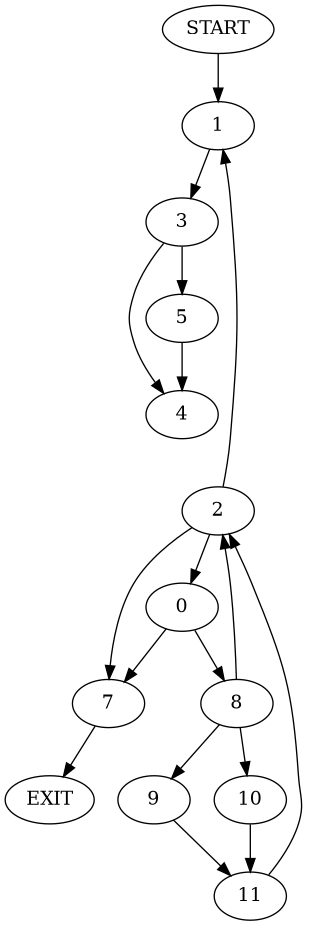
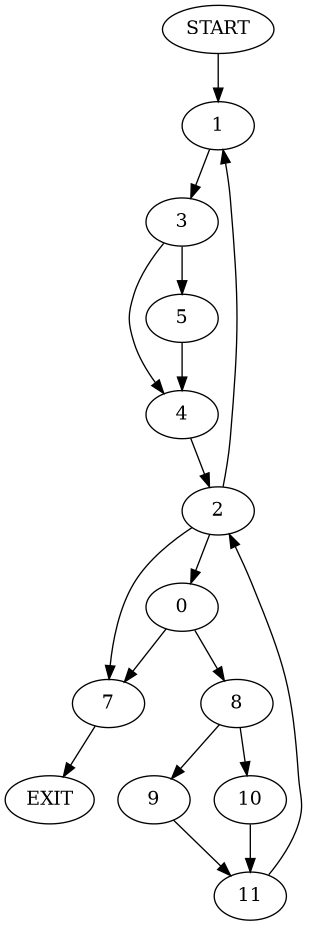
edge "8" -> "2": now "4" -> "2"
